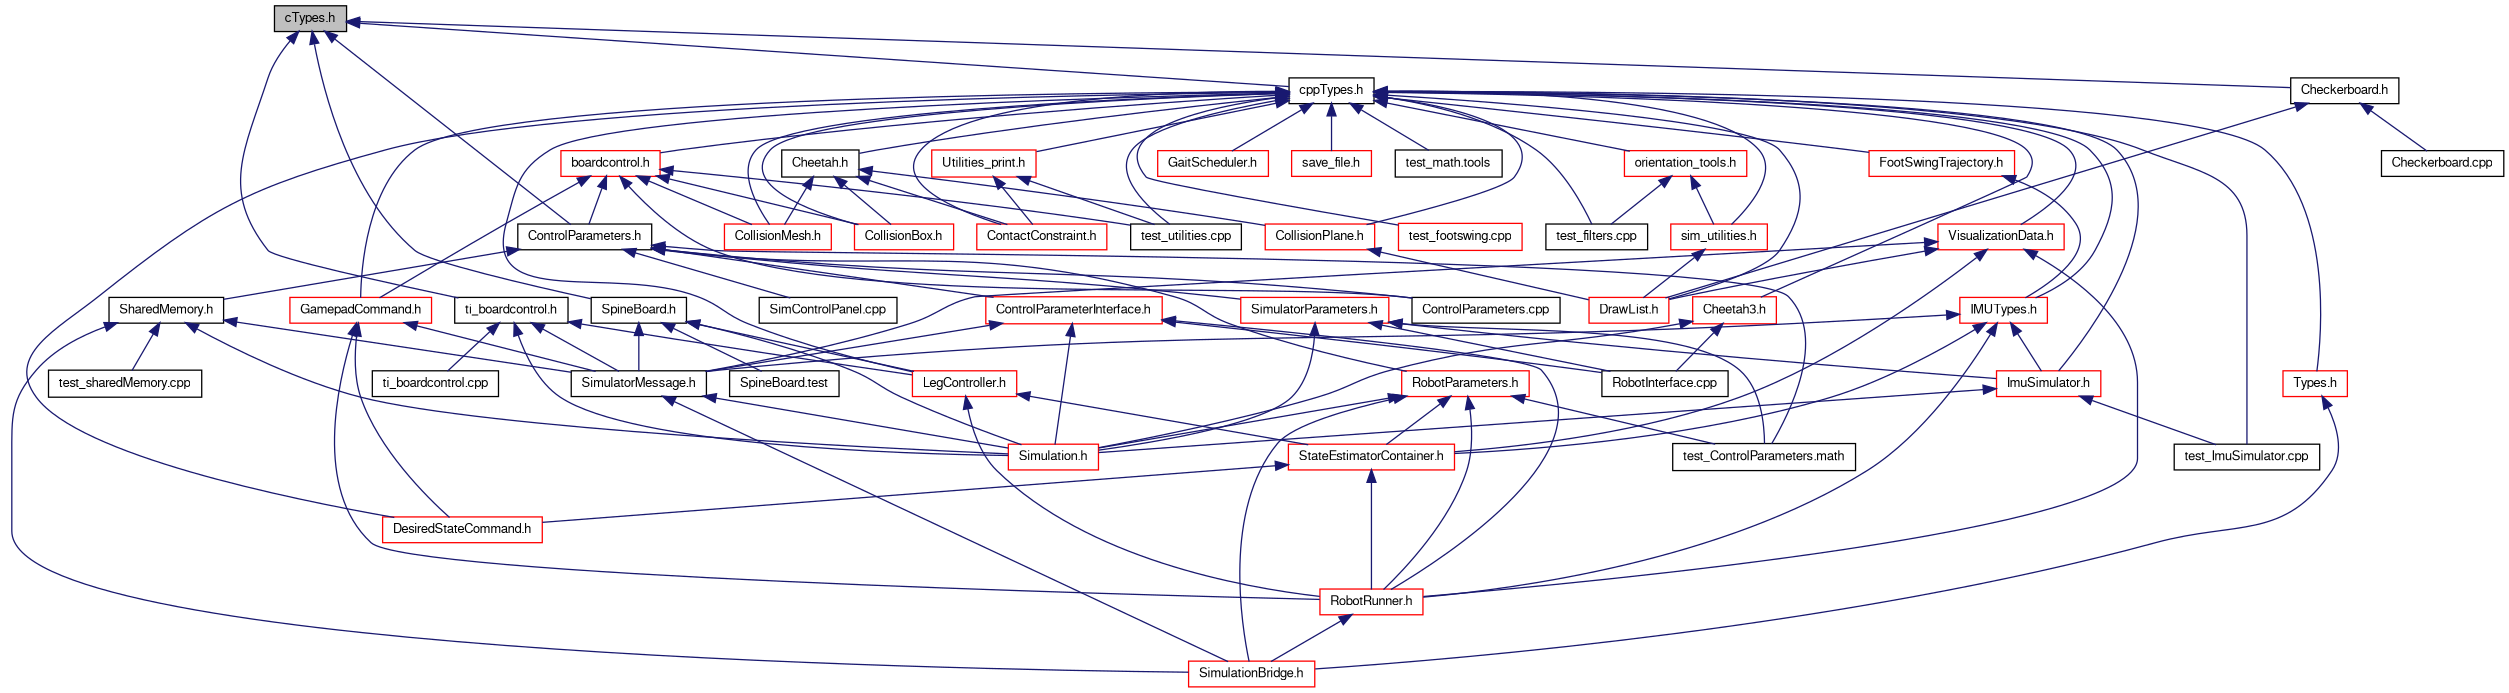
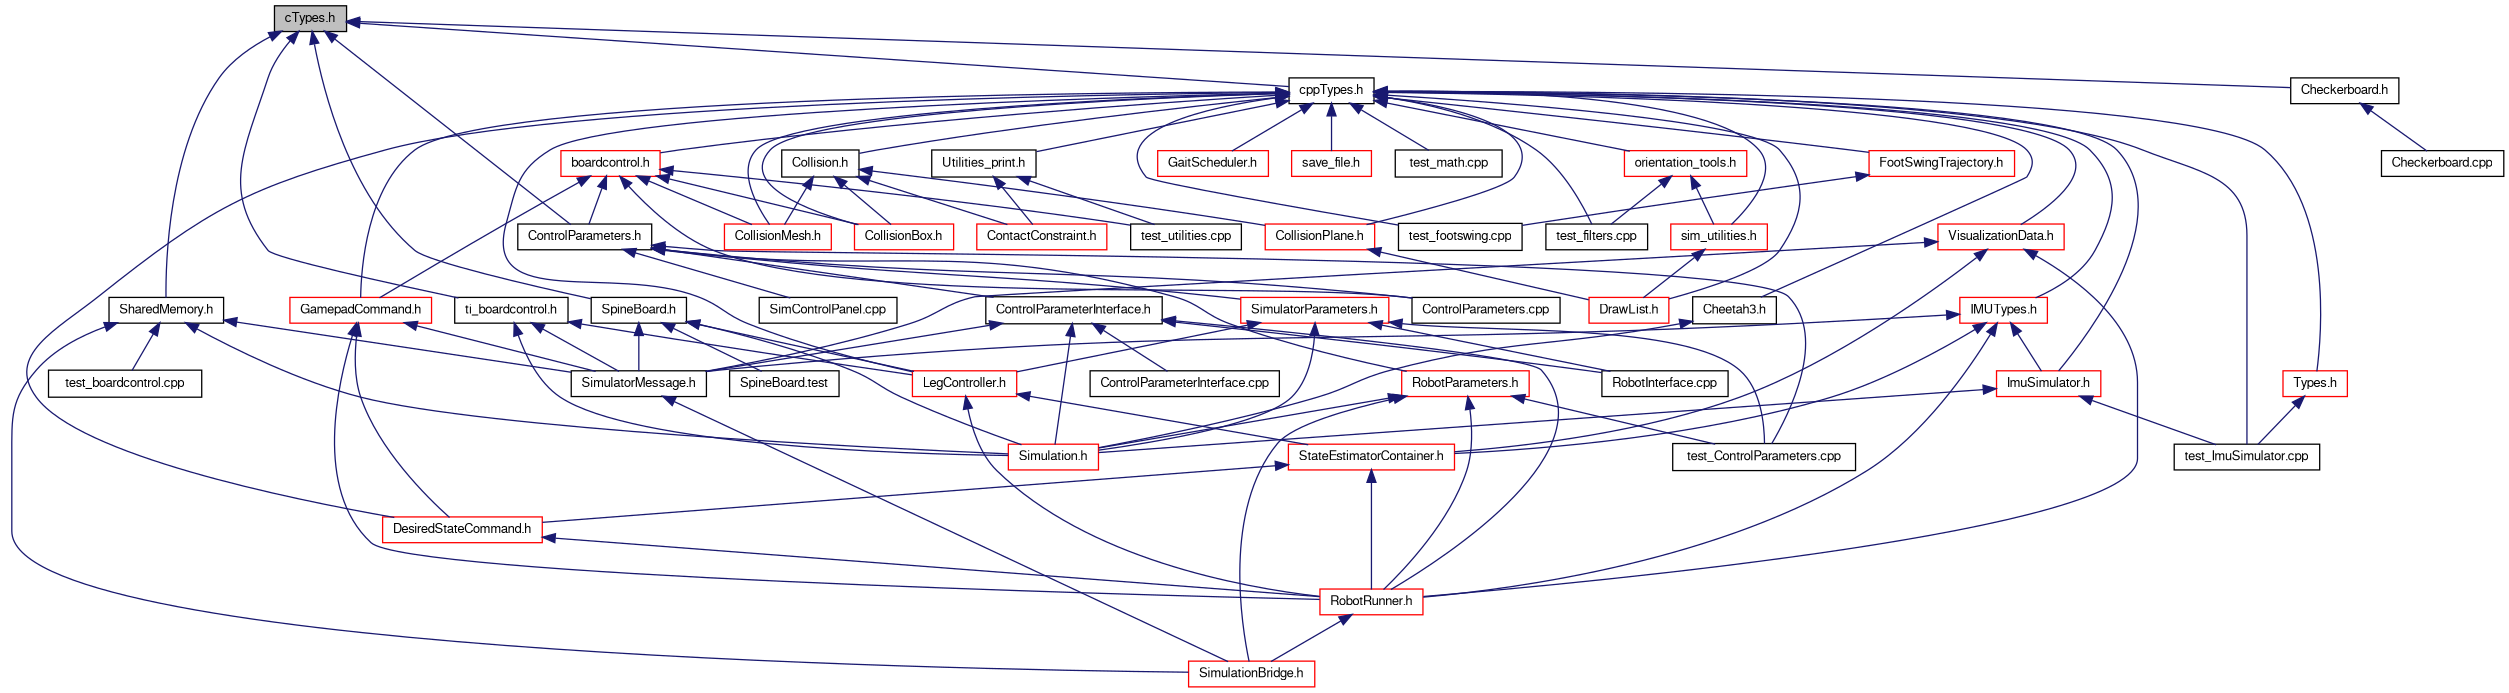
edge "ContactConstraint.h" -> "cppTypes.h": removed
edge "test_utilities.cpp" -> "cppTypes.h": removed
node "Cheetah.h": label "Cheetah.h" -> "Collision.h"
node "Utilities_print.h": color red -> black
node "test_math.tools": label "test_math.tools" -> "test_math.cpp"
edge "DrawList.h" -> "Checkerboard.h": removed
edge "IMUTypes.h" -> "FootSwingTrajectory.h": now "test_footswing.cpp" -> "FootSwingTrajectory.h"
node "test_footswing.cpp": color red -> black
edge "SharedMemory.h" -> "ControlParameters.h": now "SharedMemory.h" -> "cTypes.h"
edge "DrawList.h" -> "VisualizationData.h": removed
node "ControlParameterInterface.h": color red -> black
node "Cheetah3.h": color red -> black
edge "RobotInterface.cpp" -> "Cheetah3.h": removed
edge "ImuSimulator.h" -> "SimulatorParameters.h": now "LegController.h" -> "SimulatorParameters.h"
node "test_sharedMemory.cpp": label "test_sharedMemory.cpp" -> "test_boardcontrol.cpp"
node "ti_boardcontrol.cpp": removed
node "ControlParameterInterface.cpp": added
edge "StateEstimatorContainer.h" -> "RobotParameters.h": removed
edge "Simulation.h" -> "SimulatorMessage.h": removed
node "test_ControlParameters.math": label "test_ControlParameters.math" -> "test_ControlParameters.cpp"
edge "RobotRunner.h" -> "DesiredStateCommand.h": added
edge "SimulationBridge.h" -> "Types.h": now "test_ImuSimulator.cpp" -> "Types.h"
